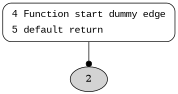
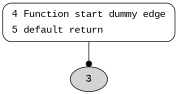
node "2": label "2" -> "3"
